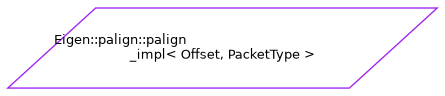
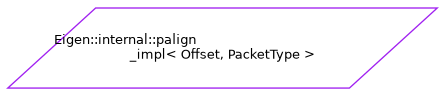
node "Eigen::palign::palign _impl< Offset, PacketType >": label "Eigen::palign::palign _impl< Offset, PacketType >" -> "Eigen::internal::palign _impl< Offset, PacketType >"
